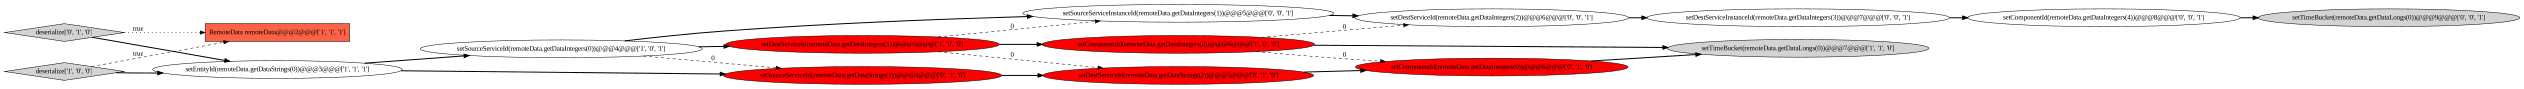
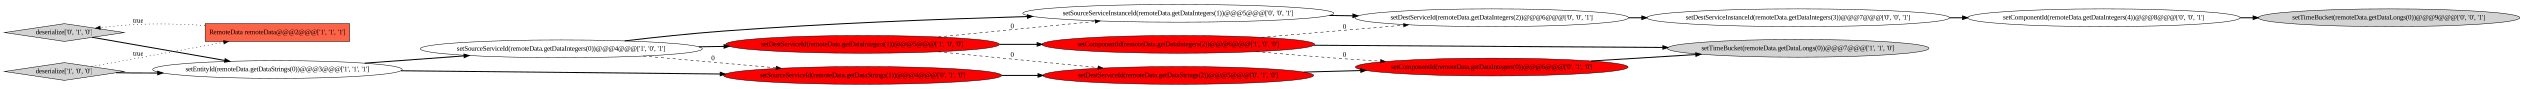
edge "deserialize['0', '1', '0']" -> "RemoteData remoteData@@@2@@@['1', '1', '1']": reversed
edge "deserialize['1', '0', '0']" -> "RemoteData remoteData@@@2@@@['1', '1', '1']": style dashed -> dotted
